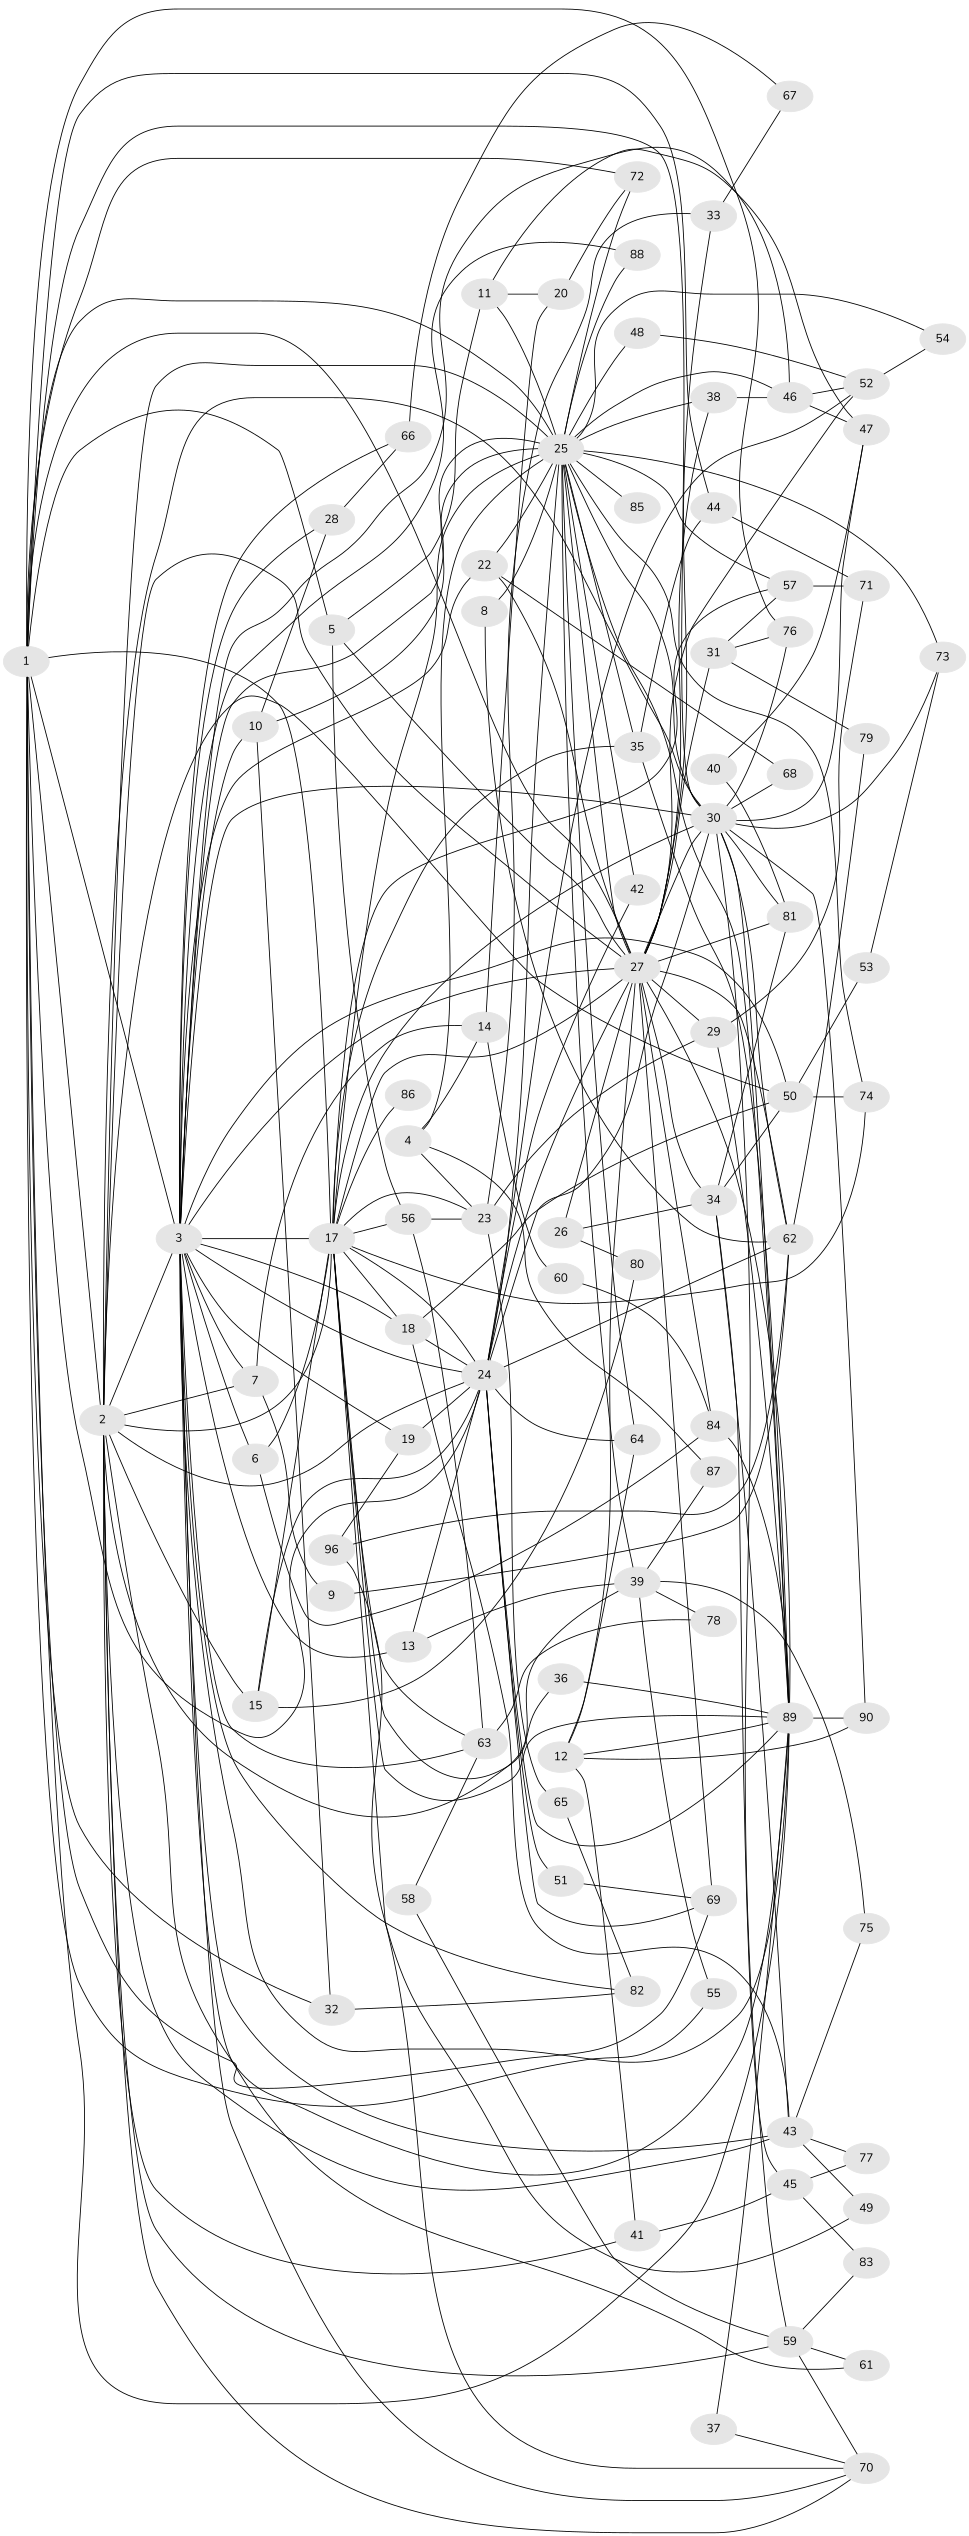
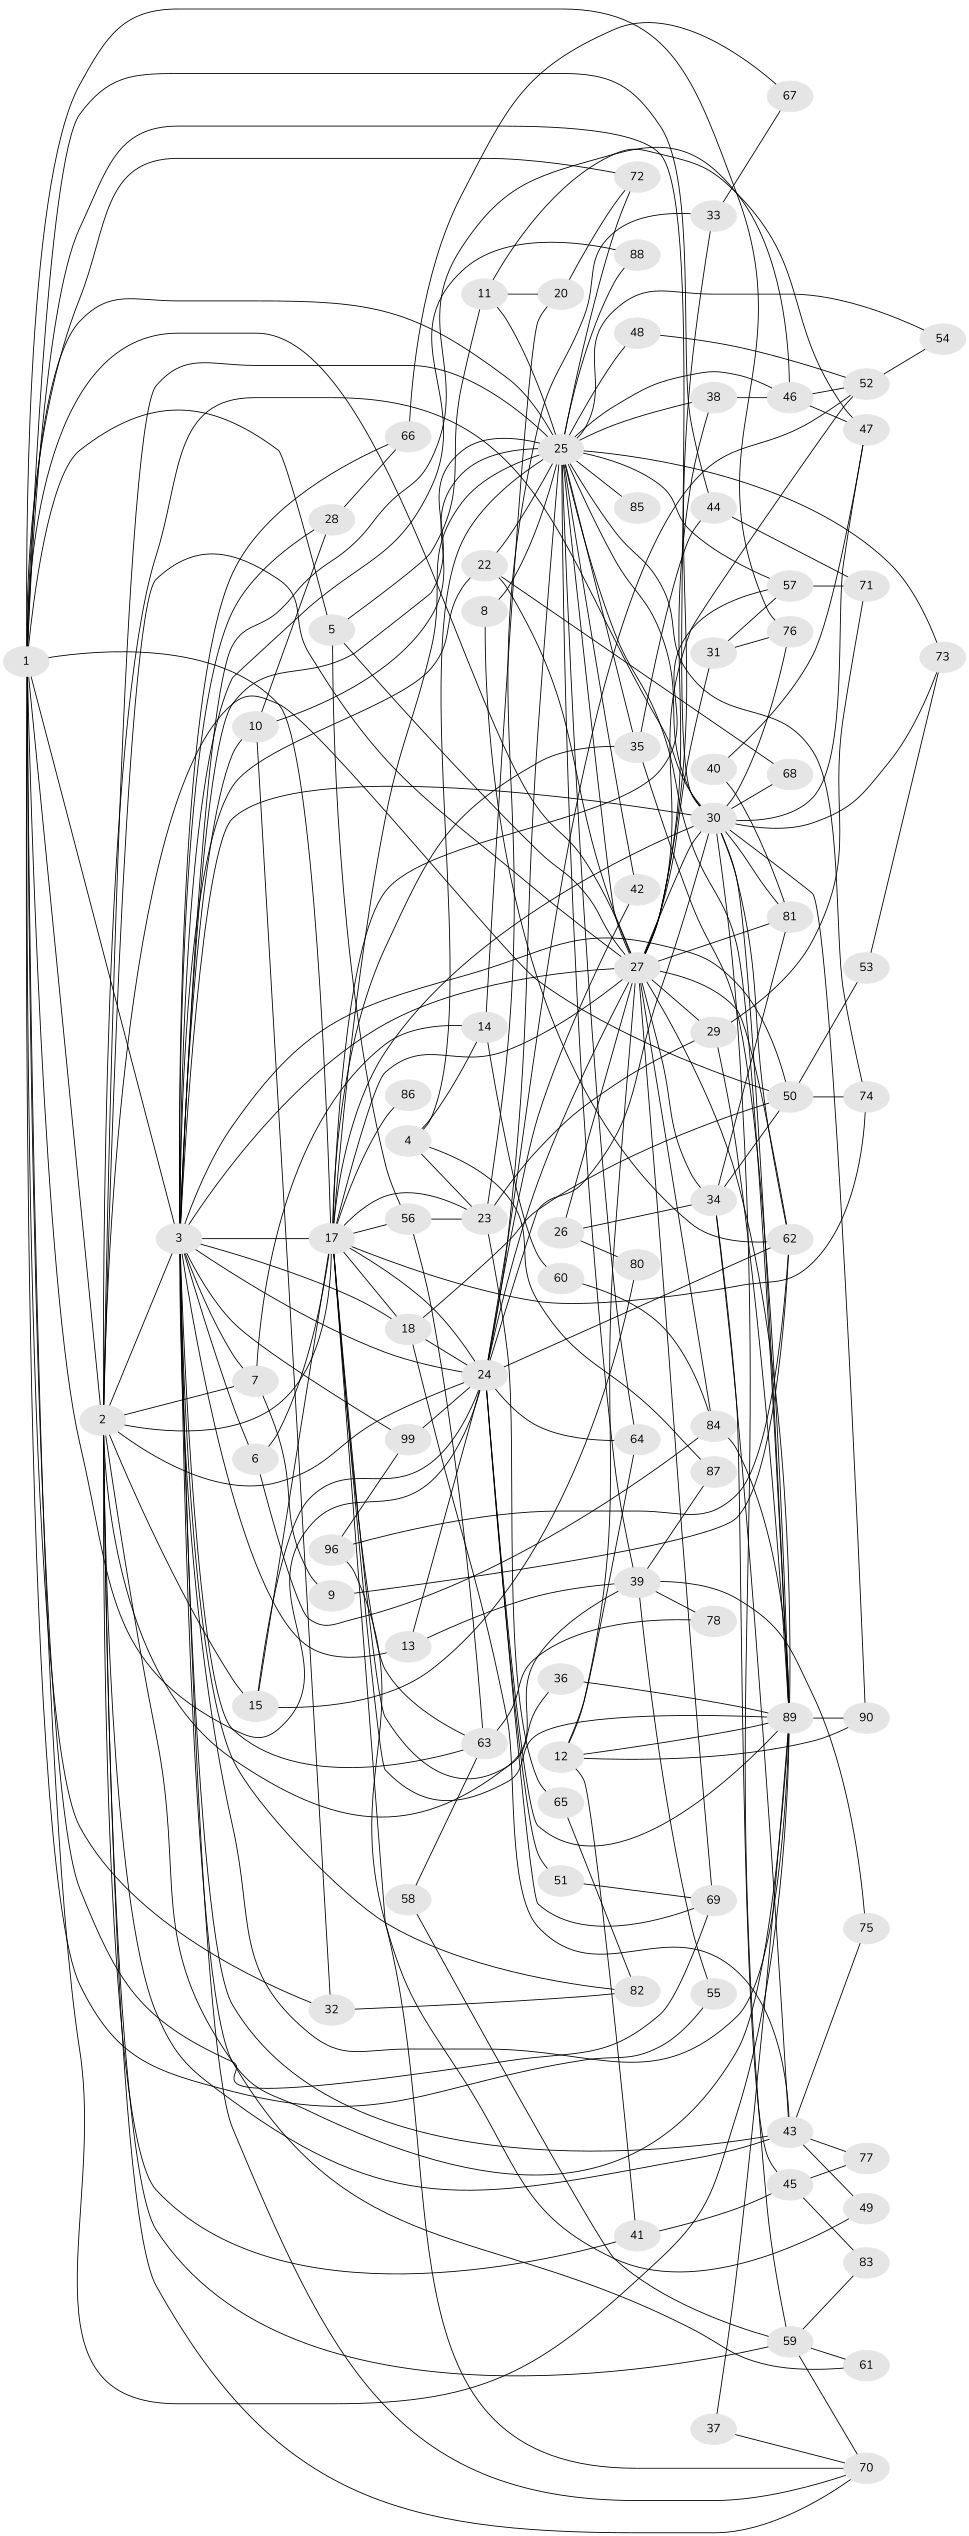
node "79": removed
node "19": label "19" -> "99"
